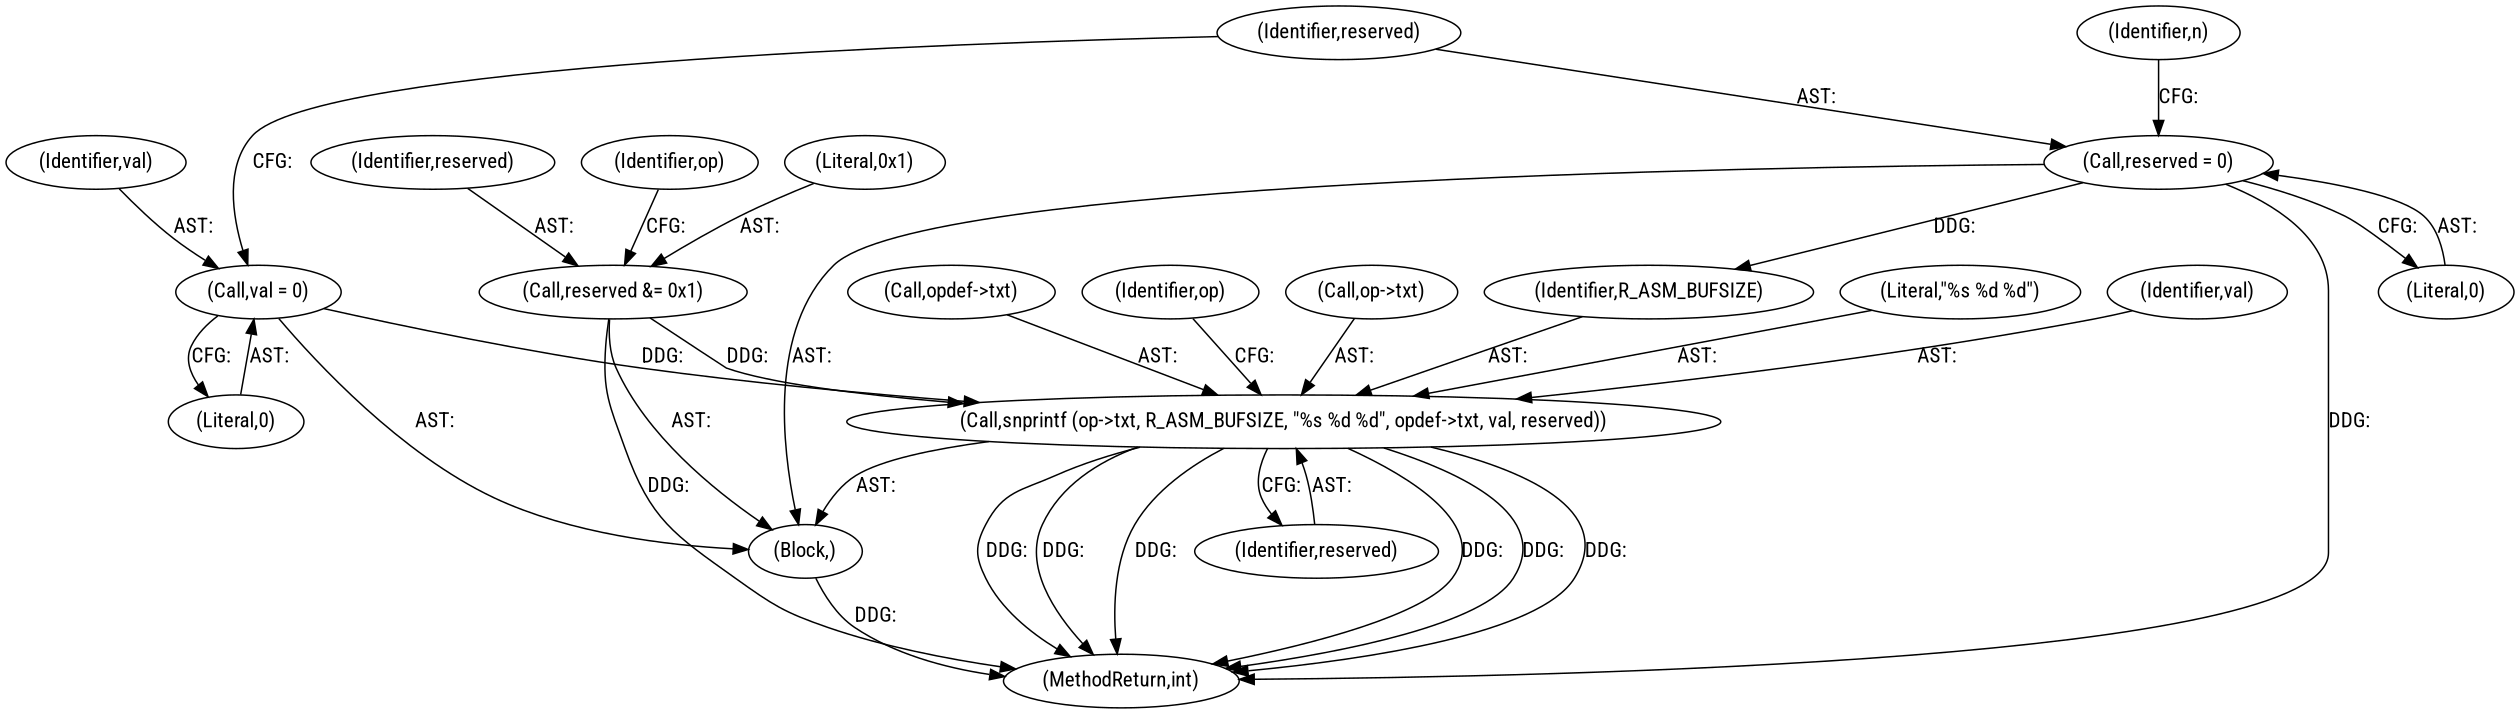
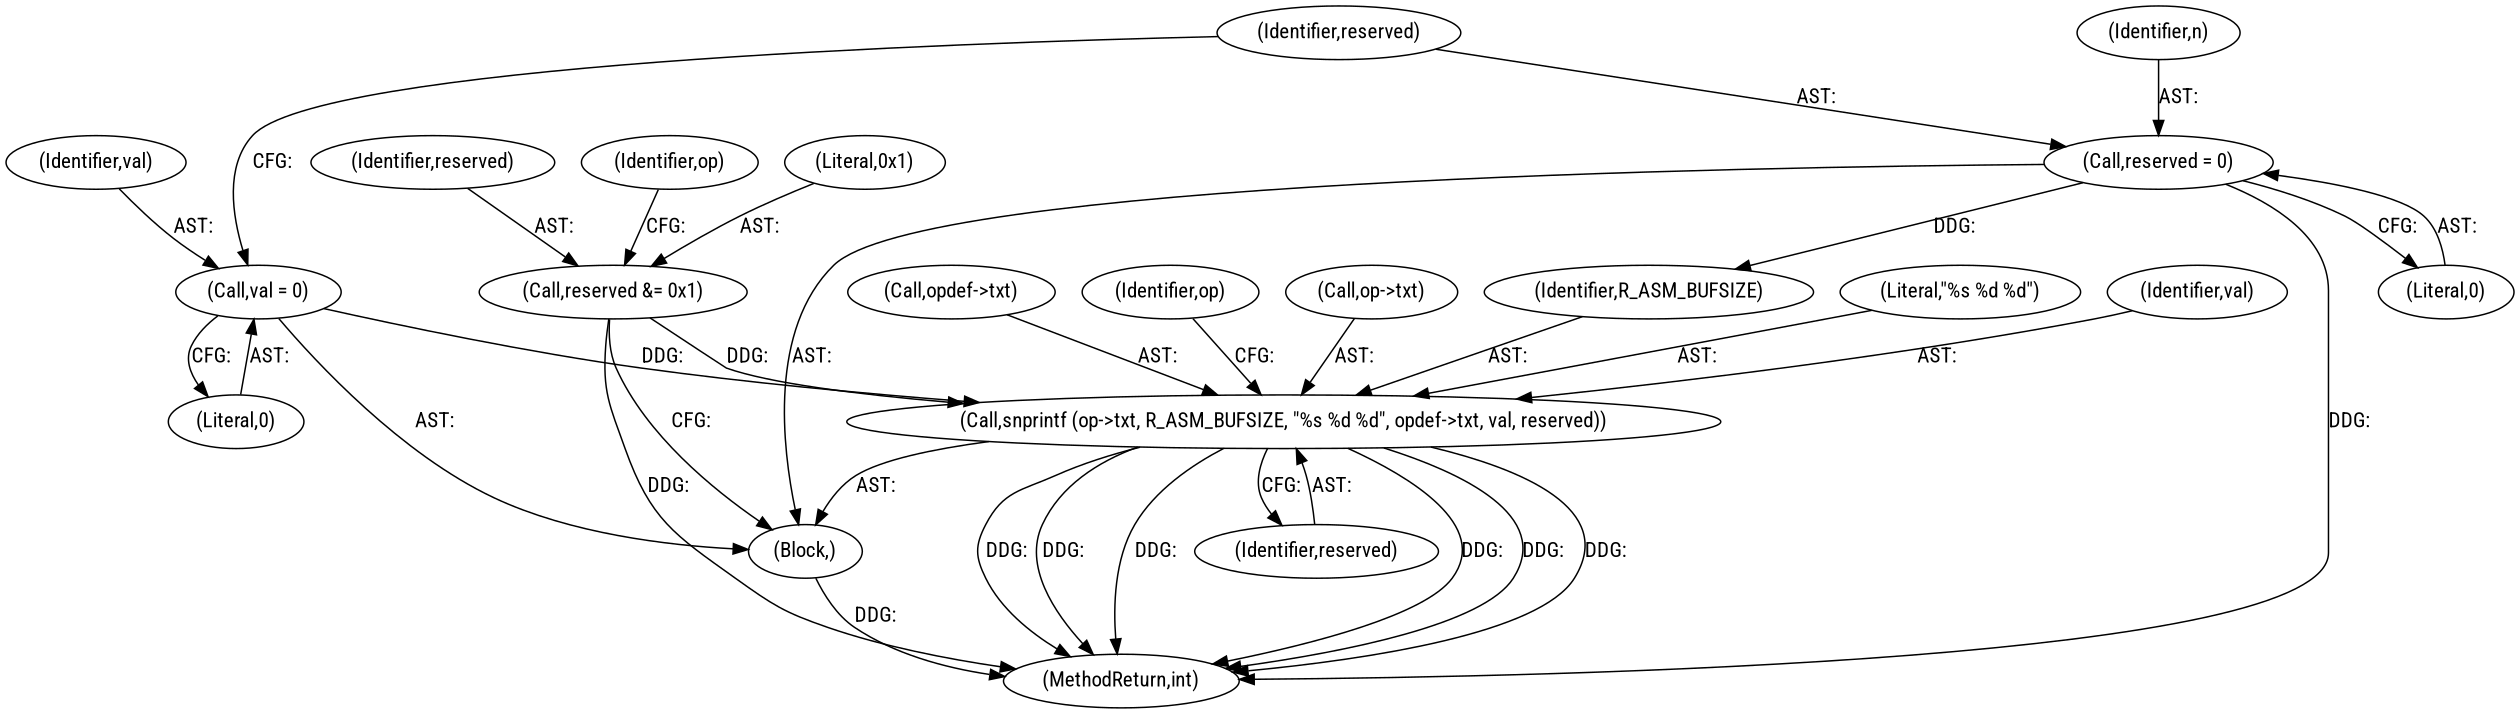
edge "(Identifier,n)" -> "(Call,reserved = 0)": label "CFG: " -> "AST: "
edge "(Call,reserved &= 0x1)" -> "(Block,)": label "AST: " -> "CFG: "
